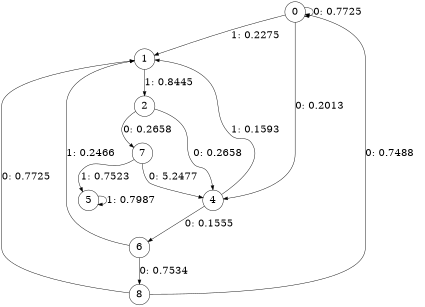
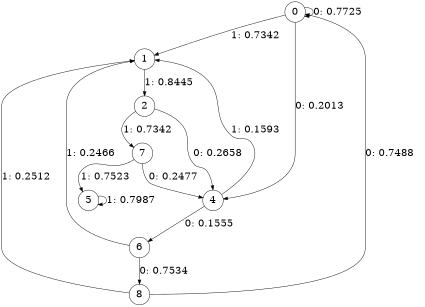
edge "0" -> "1": label "1: 0.2275   " -> "1: 0.7342   "
edge "2" -> "7": label "0: 0.2658   " -> "1: 0.7342   "
edge "8" -> "1": label "0: 0.7725   " -> "1: 0.2512   "
edge "7" -> "4": label "0: 5.2477   " -> "0: 0.2477   "
